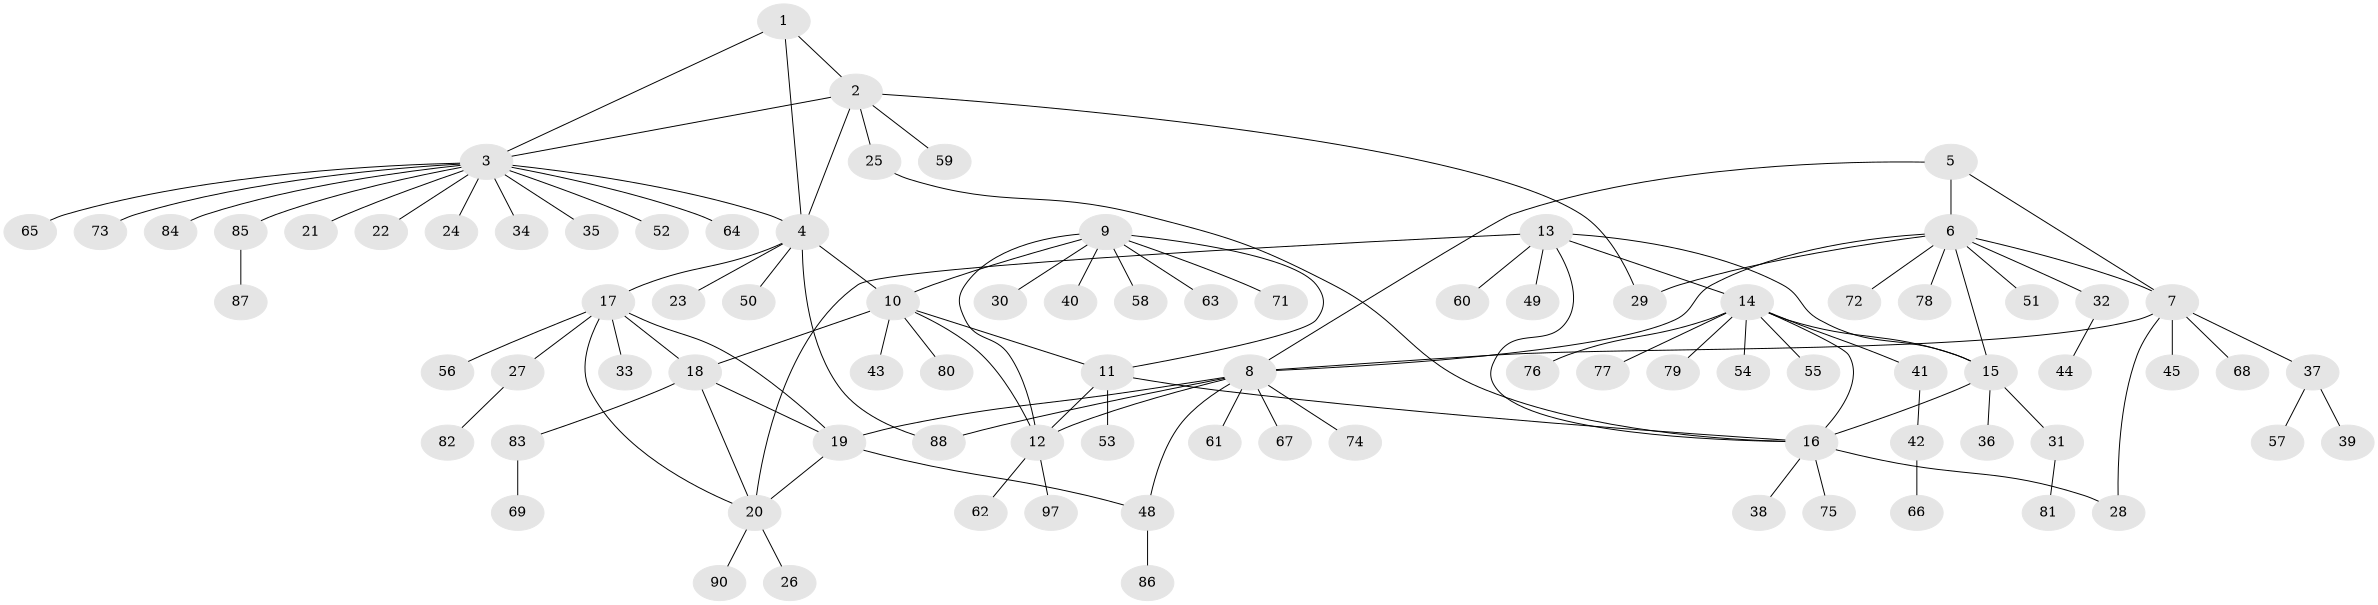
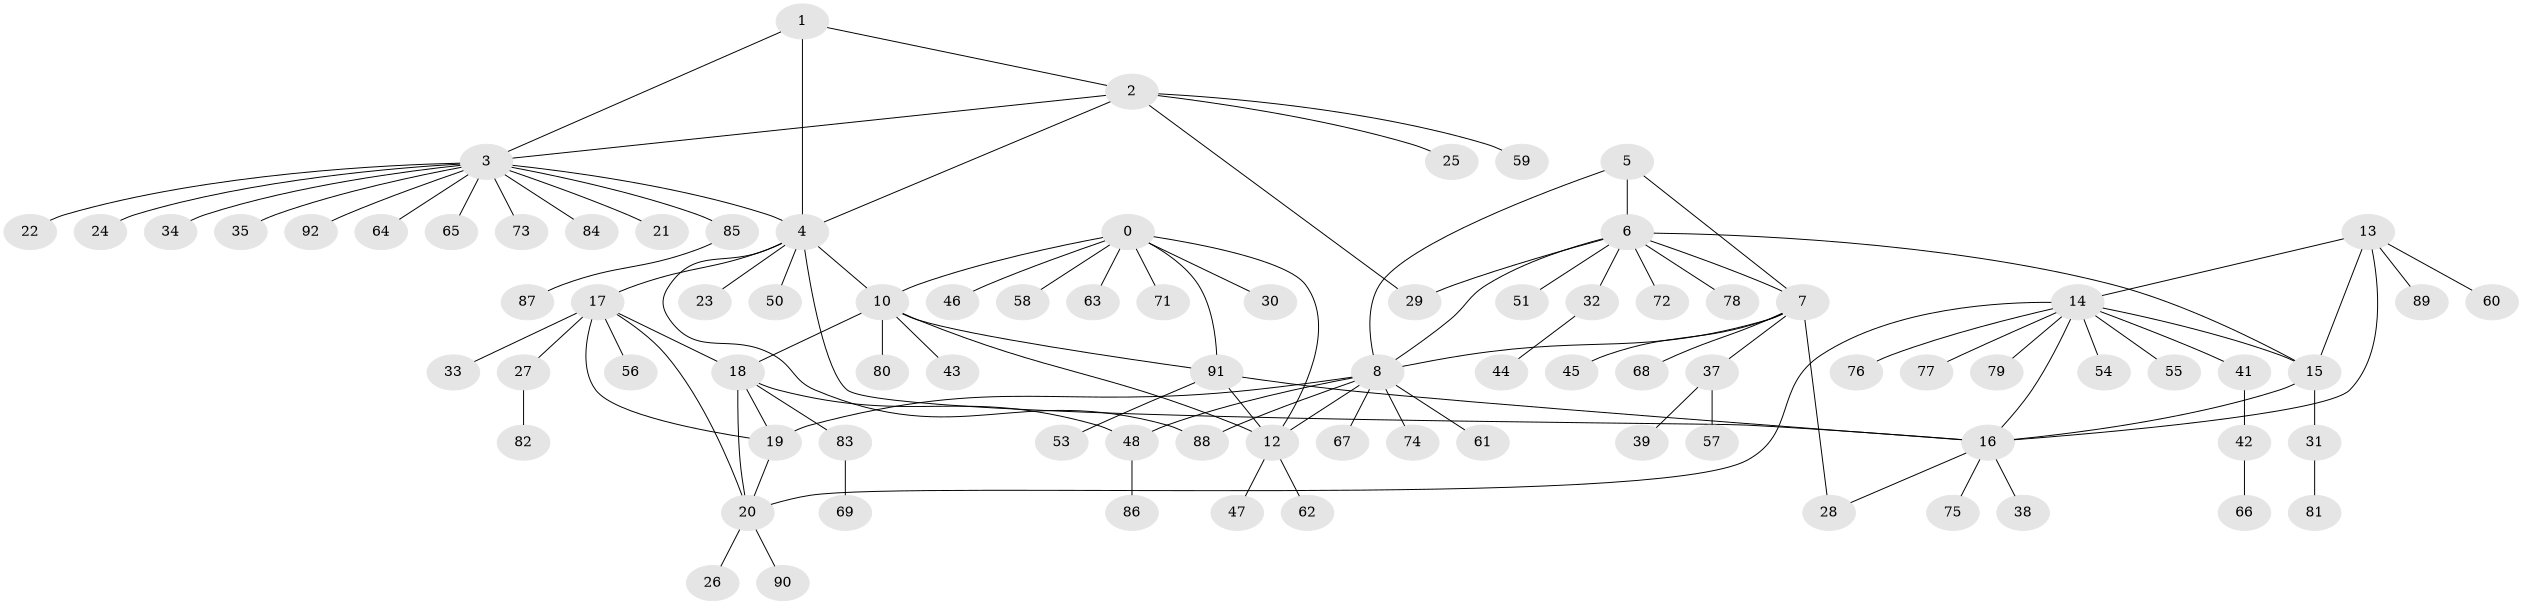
node "52": label "52" -> "92"
node "9": label "9" -> "0"
edge "13" -- "20": now "14" -- "20"
edge "25" -- "16": now "4" -- "16"
node "40": label "40" -> "46"
node "49": label "49" -> "89"
node "11": label "11" -> "91"
node "36": removed
edge "19" -- "48": now "18" -- "48"
node "97": label "97" -> "47"
